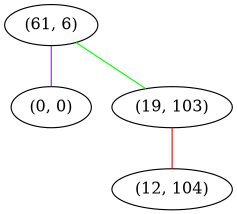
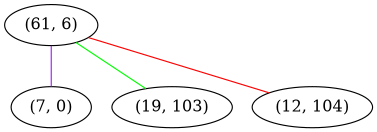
node "(0, 0)": label "(0, 0)" -> "(7, 0)"
edge "(19, 103)" -- "(12, 104)": now "(61, 6)" -- "(12, 104)"
